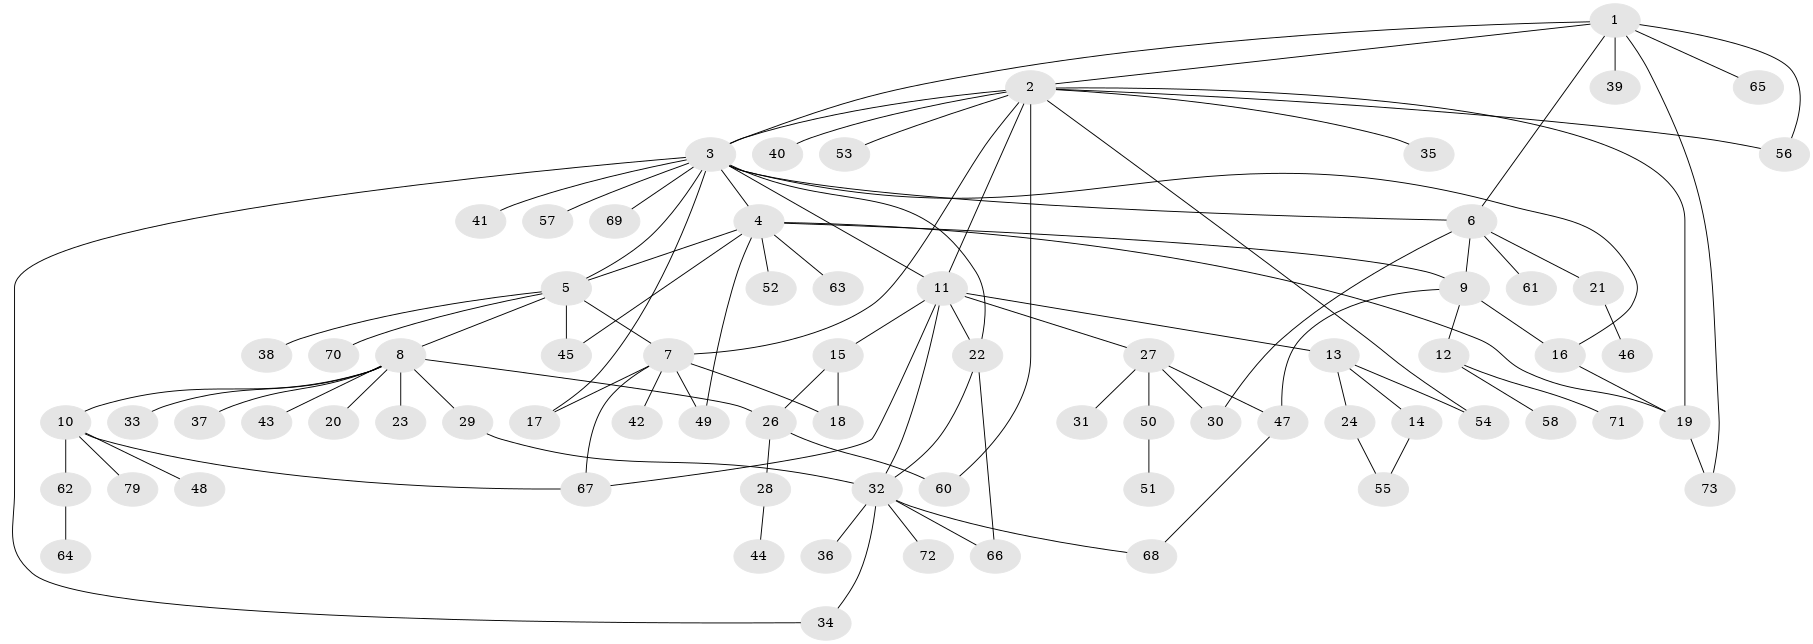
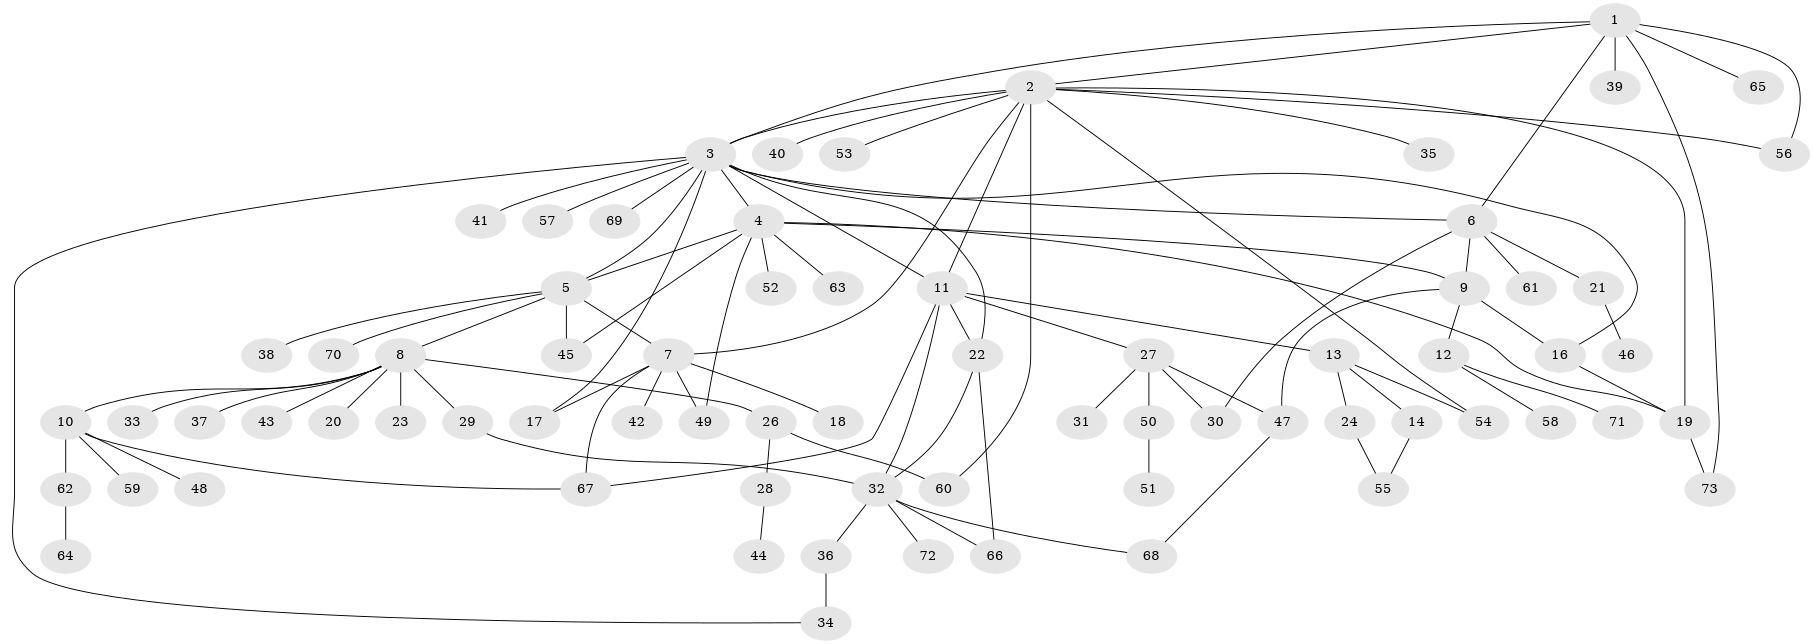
node "15": removed
node "79": label "79" -> "59"
edge "32" -- "34": now "36" -- "34"
